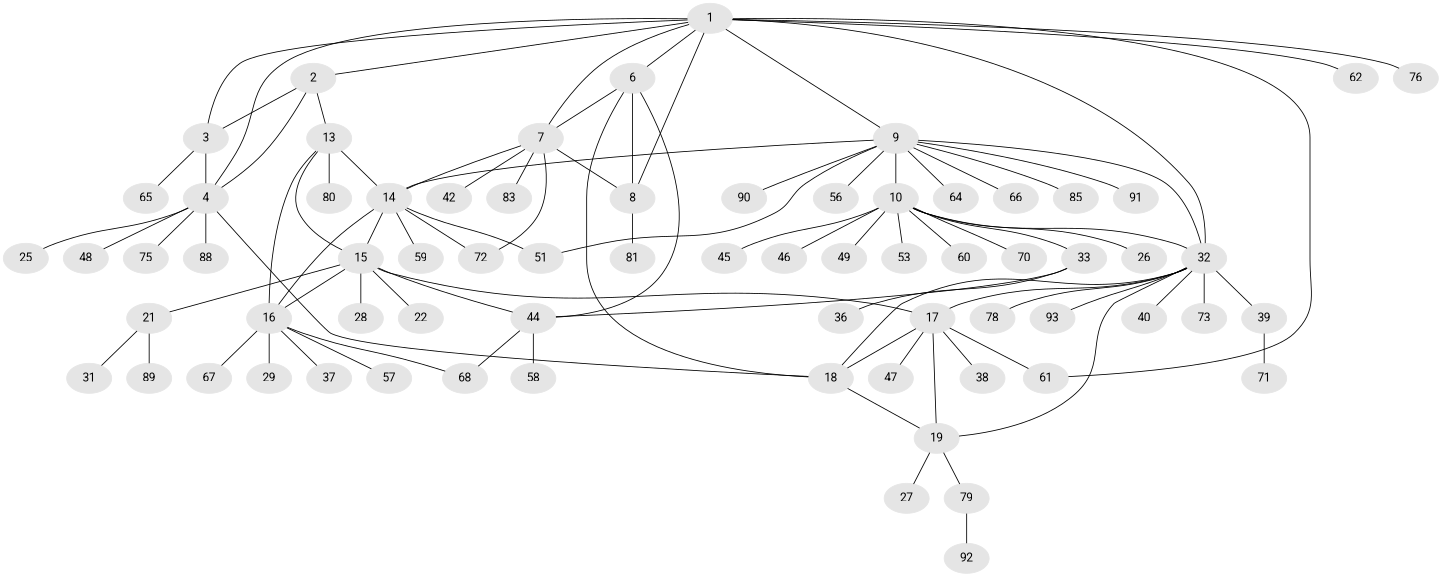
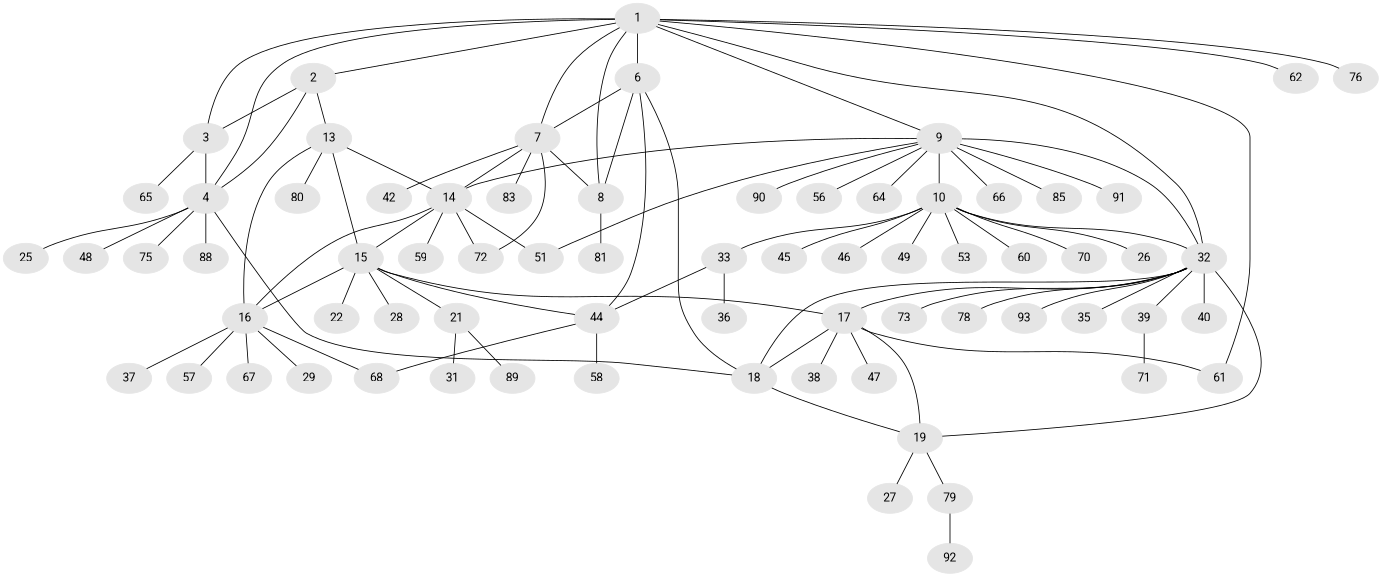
node "35": added
